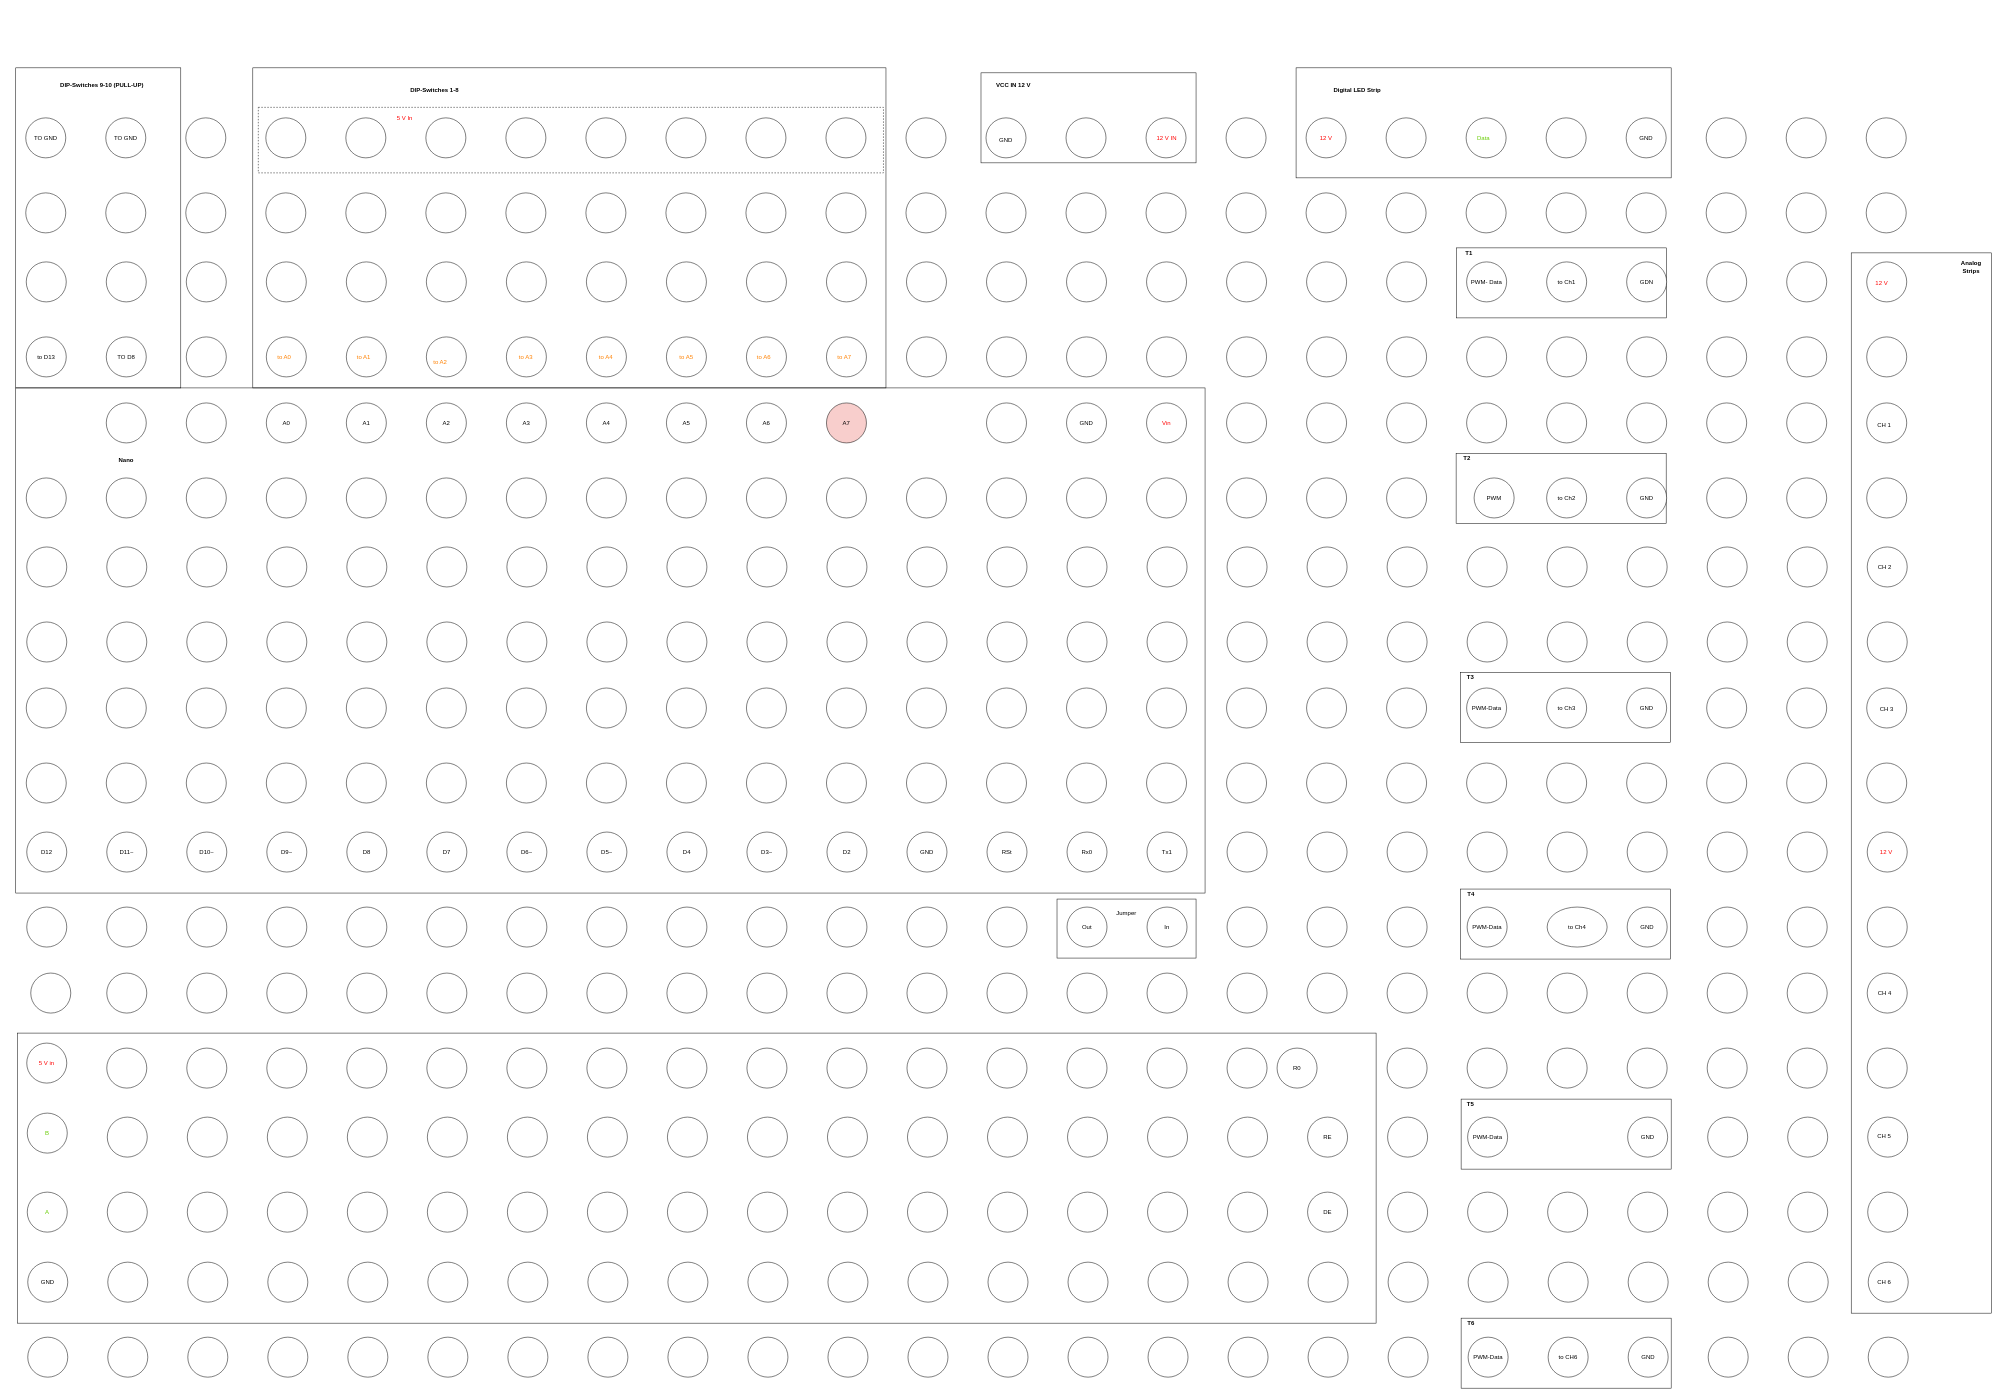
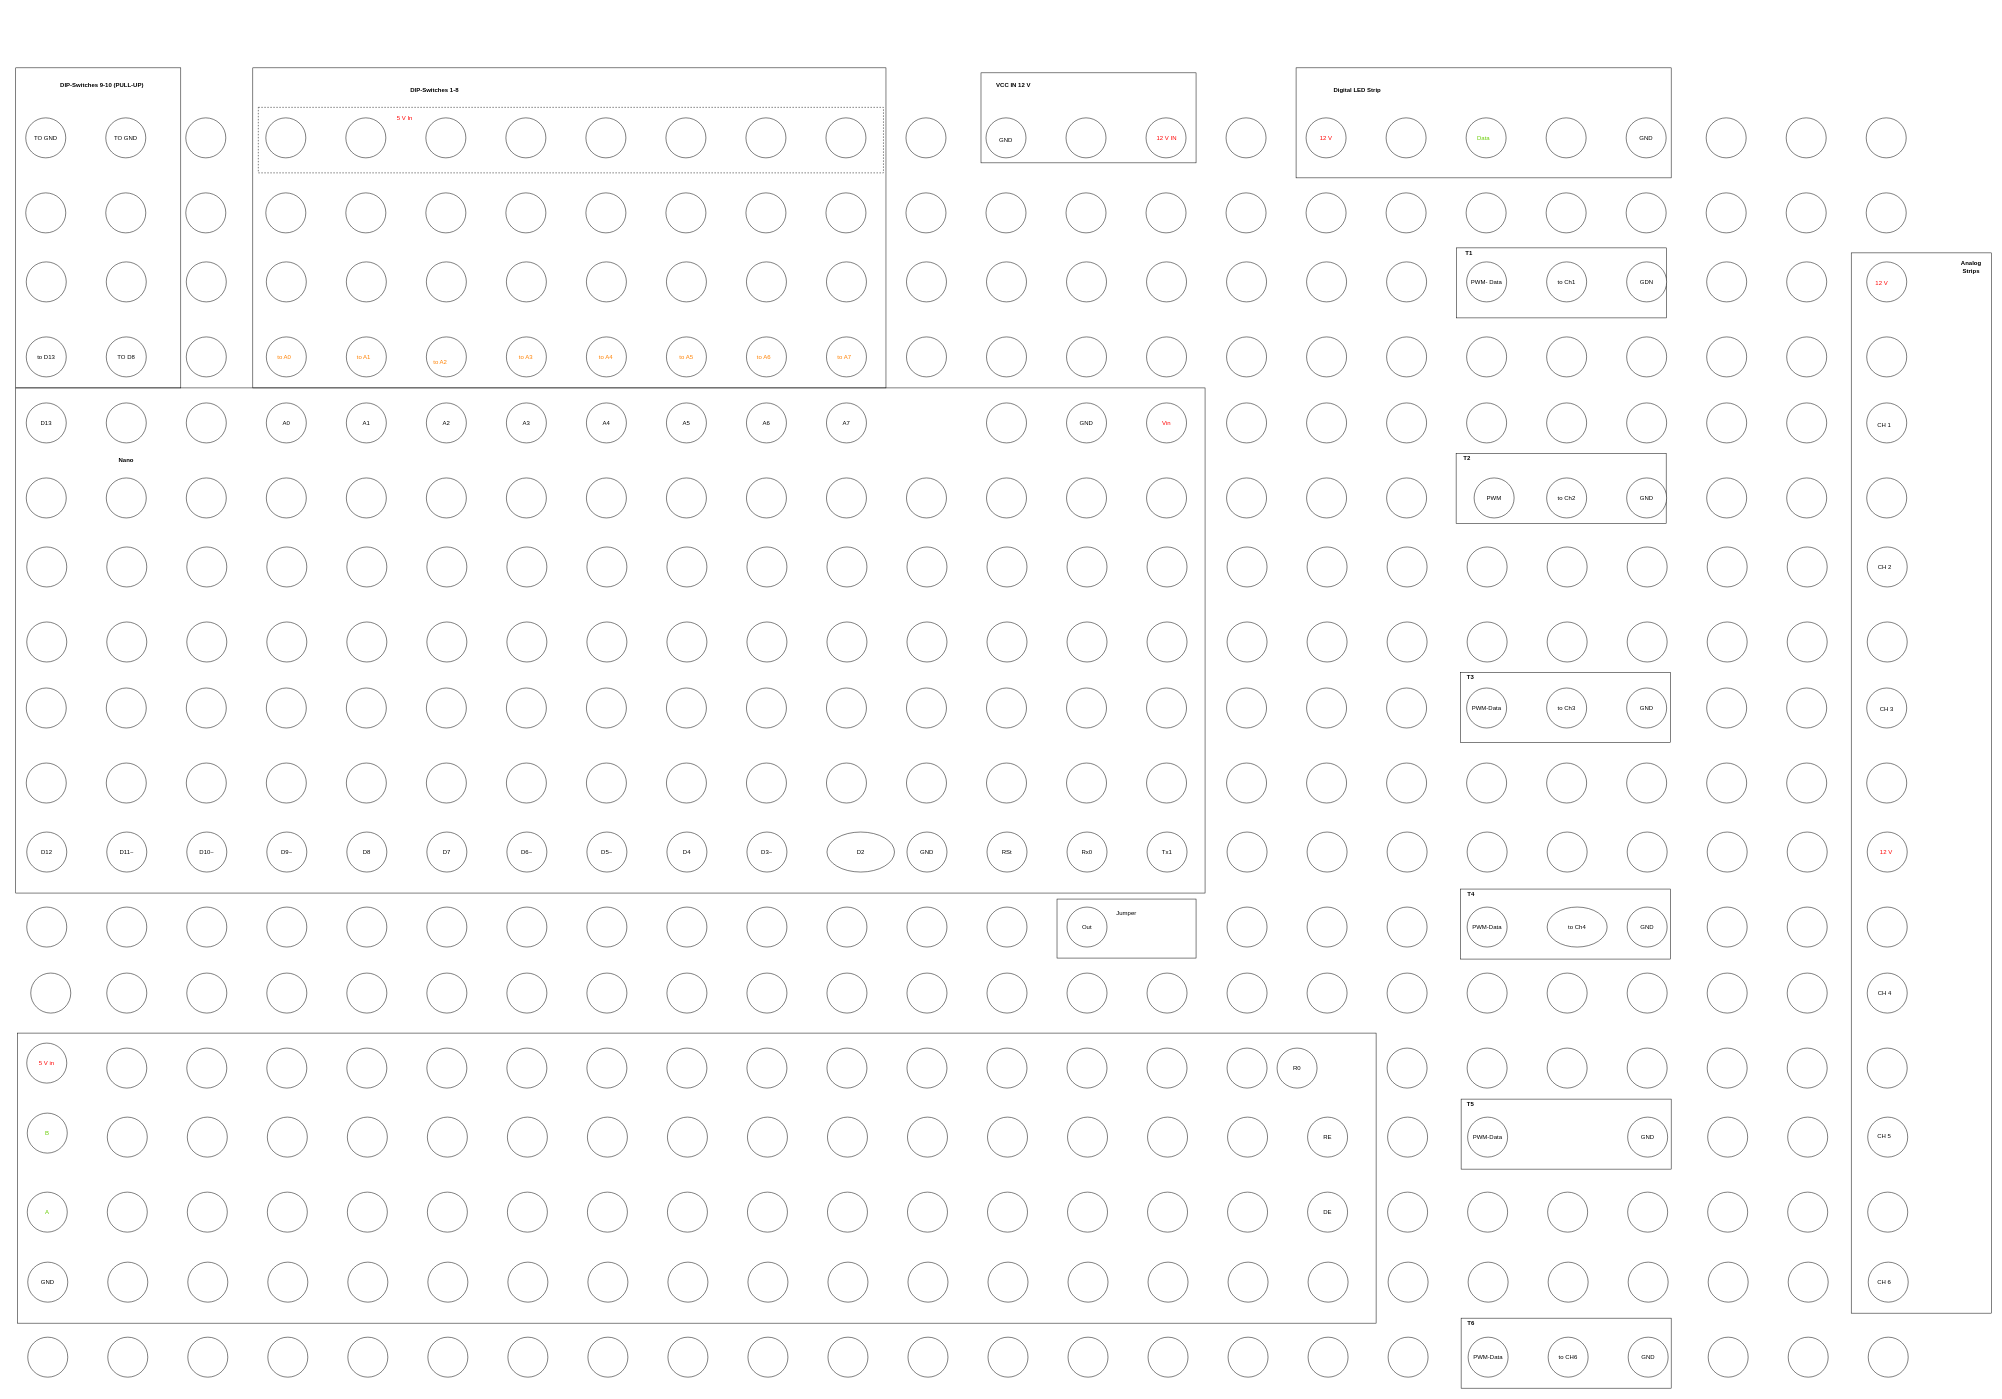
node "D13": added
node "A7": fillcolor #f8cecc -> #ffffff
node "D2": size 40x40 -> 68x40
node "In": removed
